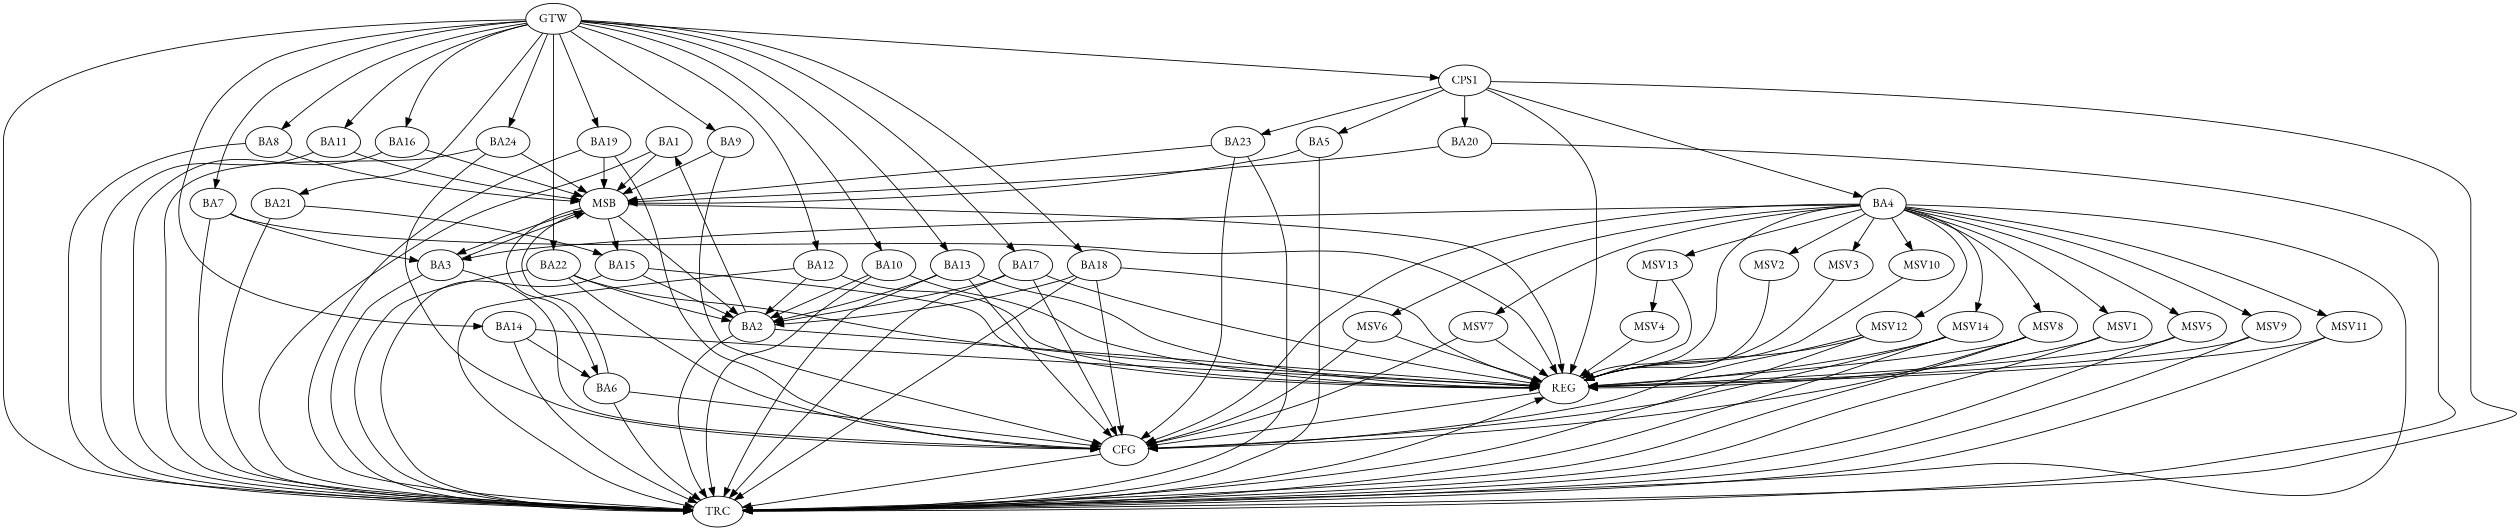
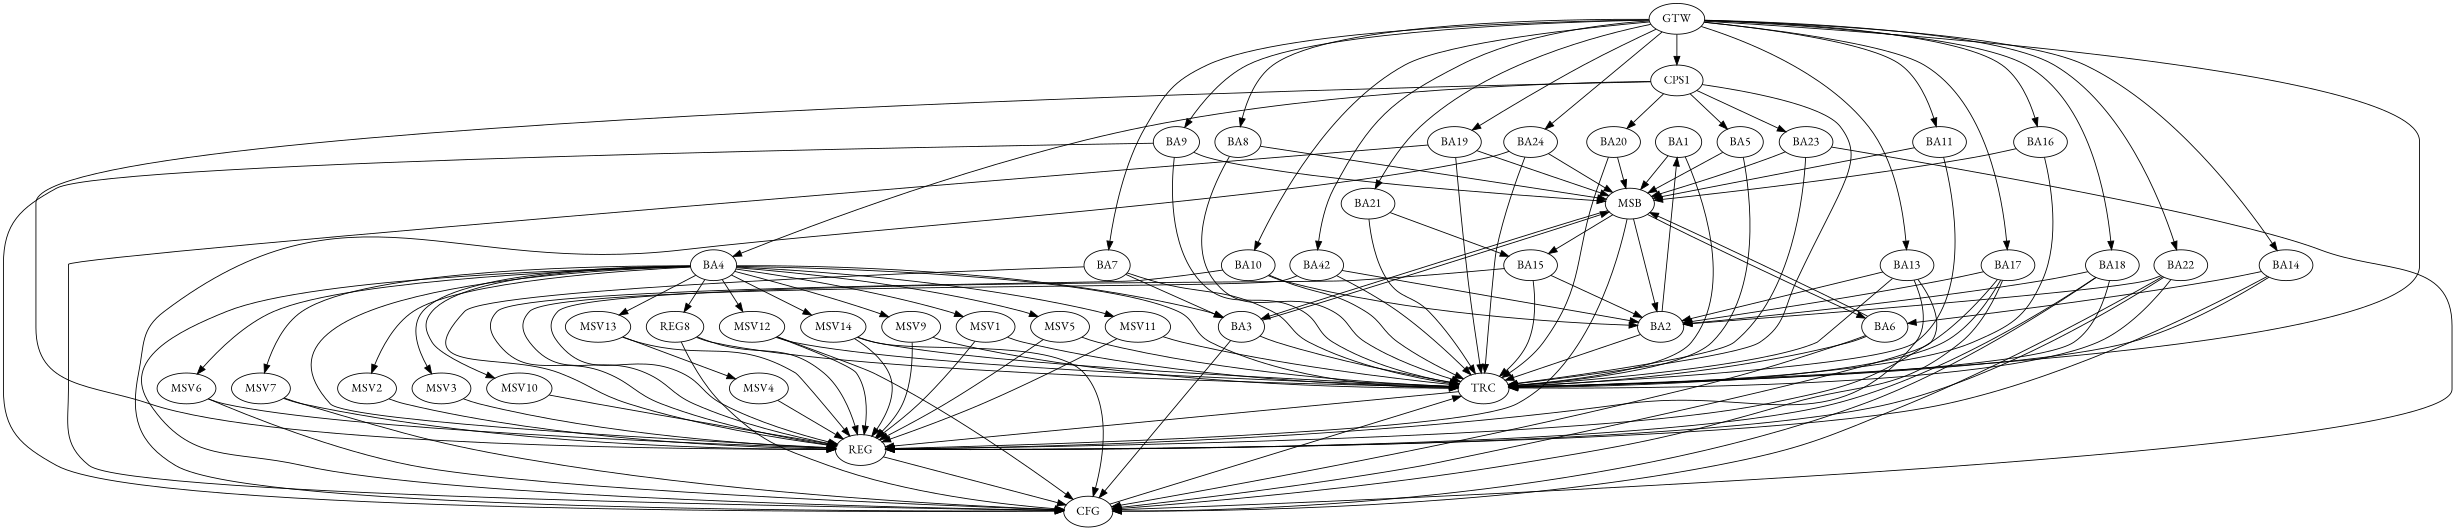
node "BA12": label "BA12" -> "BA42"
edge "BA9" -> "TRC": added
node "MSV8": label "MSV8" -> "REG8"
edge "BA2" -> "REG": removed
